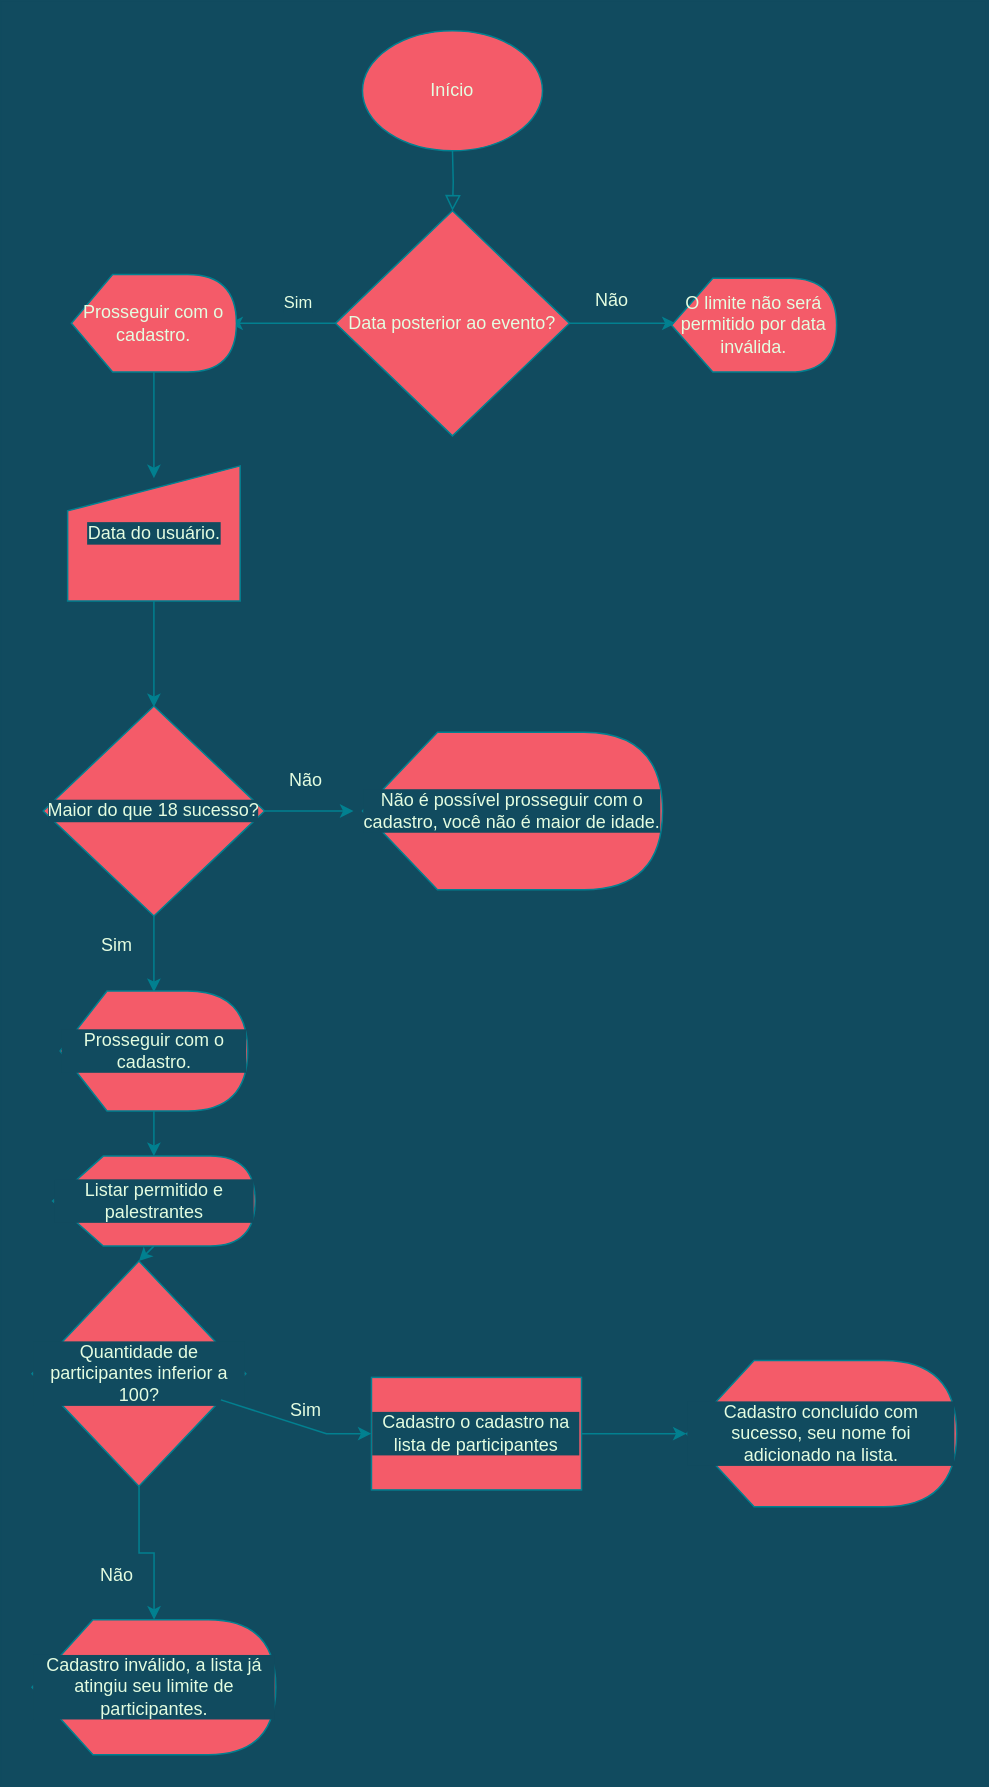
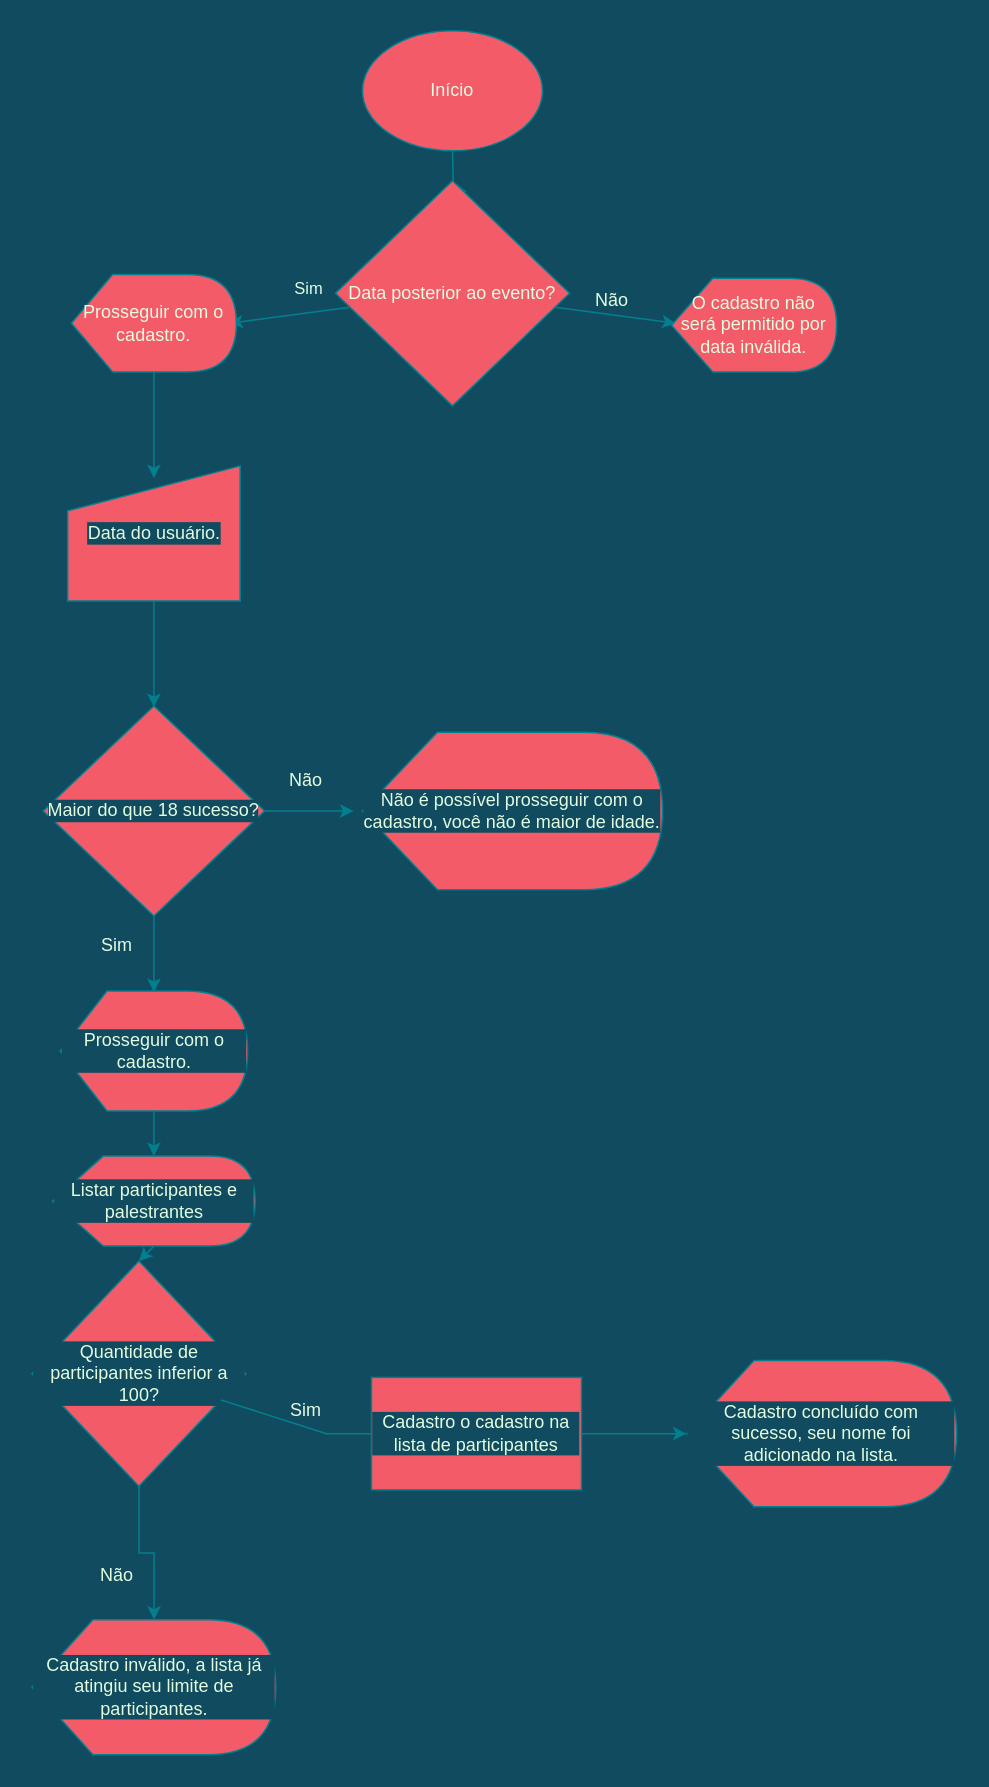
node "Data posterior ao evento?": moved (452, 323) -> (452, 293)
node "O limite não será permitido por data inválida.": label "O limite não será permitido por data inválida." -> "O cadastro não será permitido por data inválida."
node "Listar permitido e palestrantes": label "Listar permitido e palestrantes" -> "Listar participantes e palestrantes"
edge "Quantidade de participantes inferior a 100?" -> "Cadastro o cadastro na lista de participantes": arrowhead classic -> none
